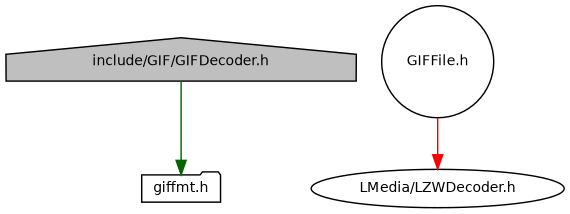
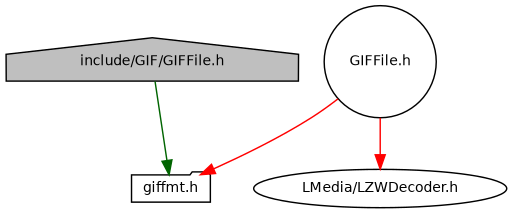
node "include/GIF/GIFDecoder.h": label "include/GIF/GIFDecoder.h" -> "include/GIF/GIFFile.h"
edge "GIFFile.h" -> "giffmt.h": added
